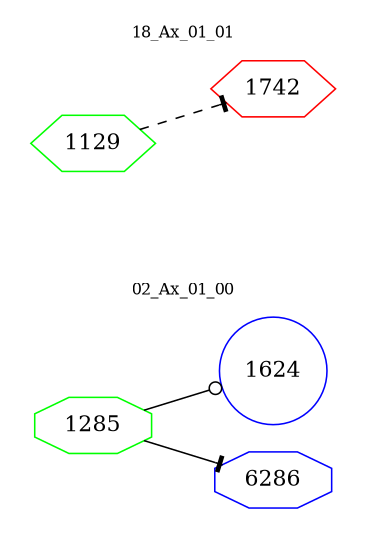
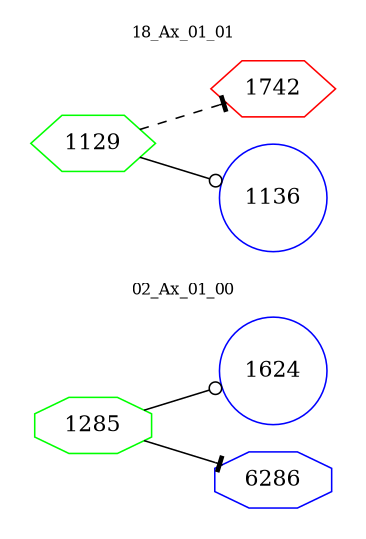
node "1136": added
